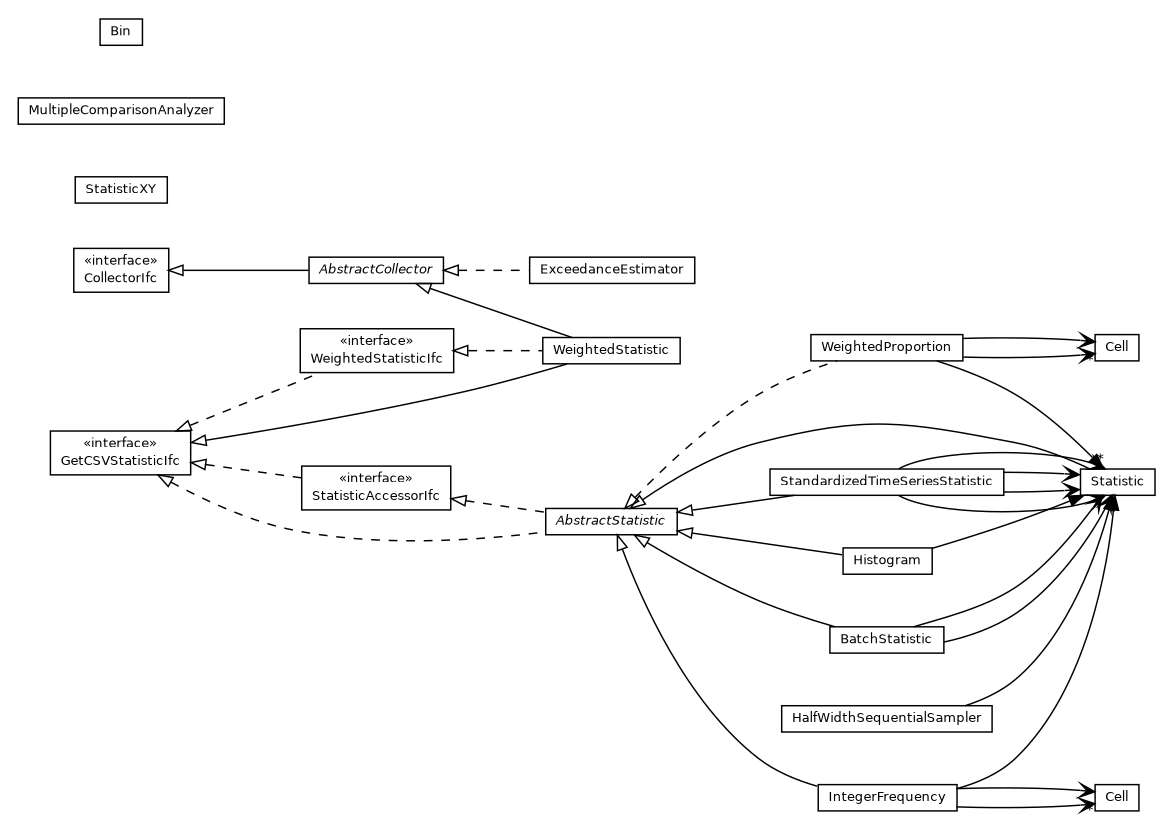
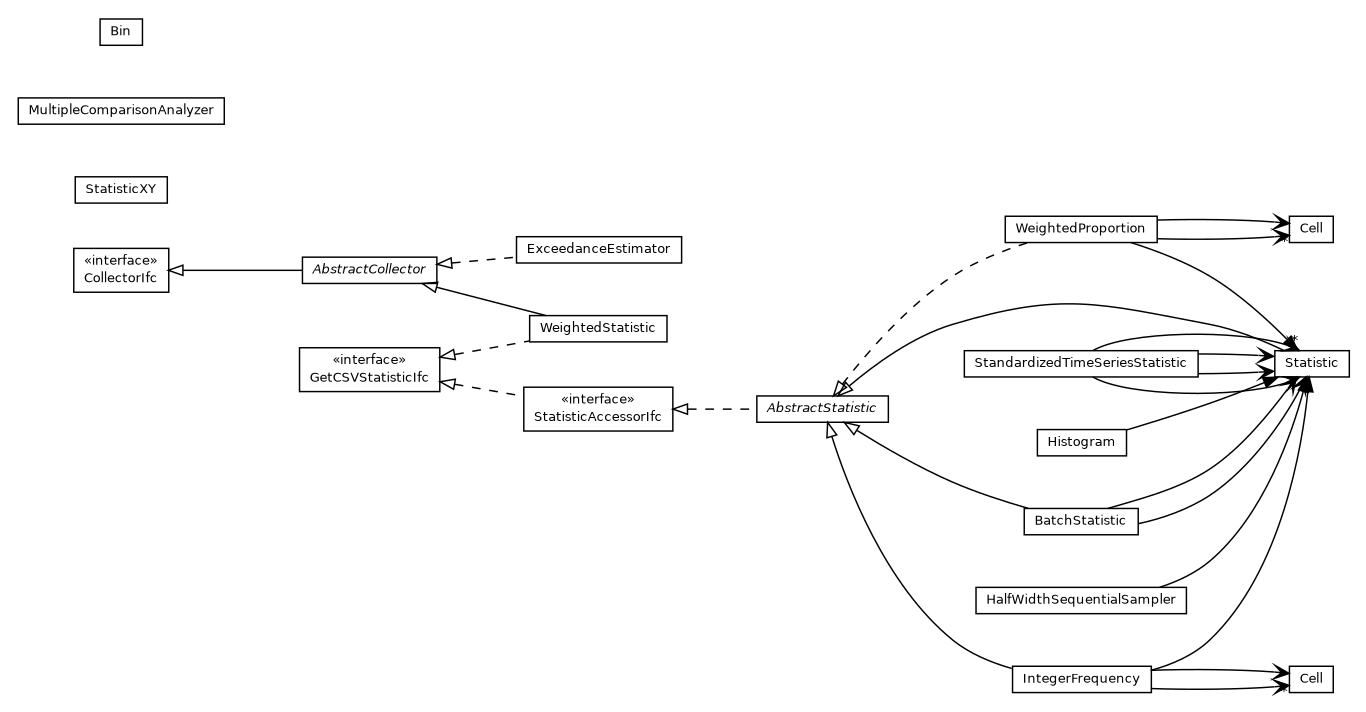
node "WeightedStatisticIfc": removed
edge "WeightedStatistic" -> "GetCSVStatisticIfc": style solid -> dashed
edge "StandardizedTimeSeriesStatistic" -> "AbstractStatistic": removed
edge "AbstractStatistic" -> "GetCSVStatisticIfc": removed
edge "Histogram" -> "AbstractStatistic": removed
